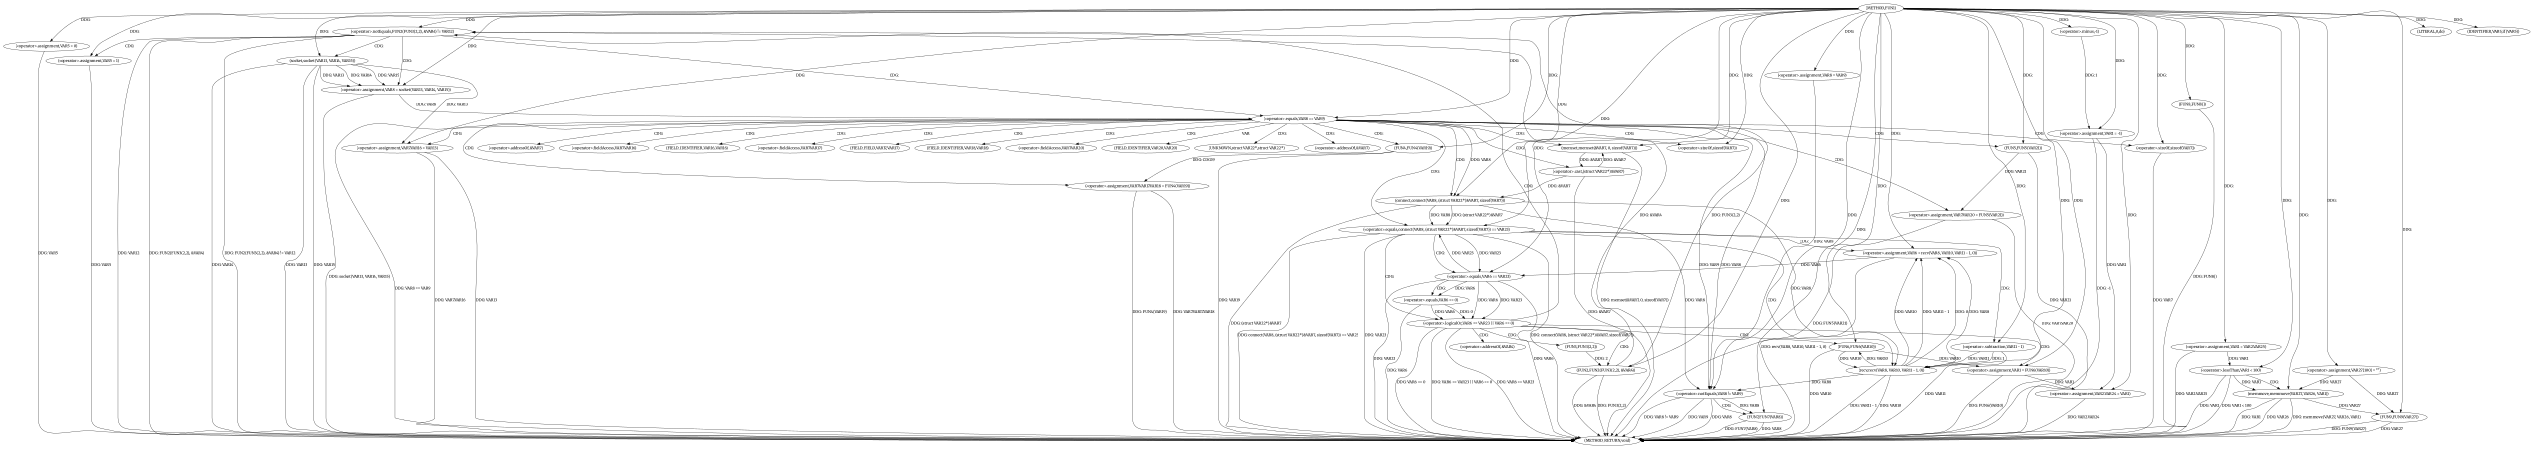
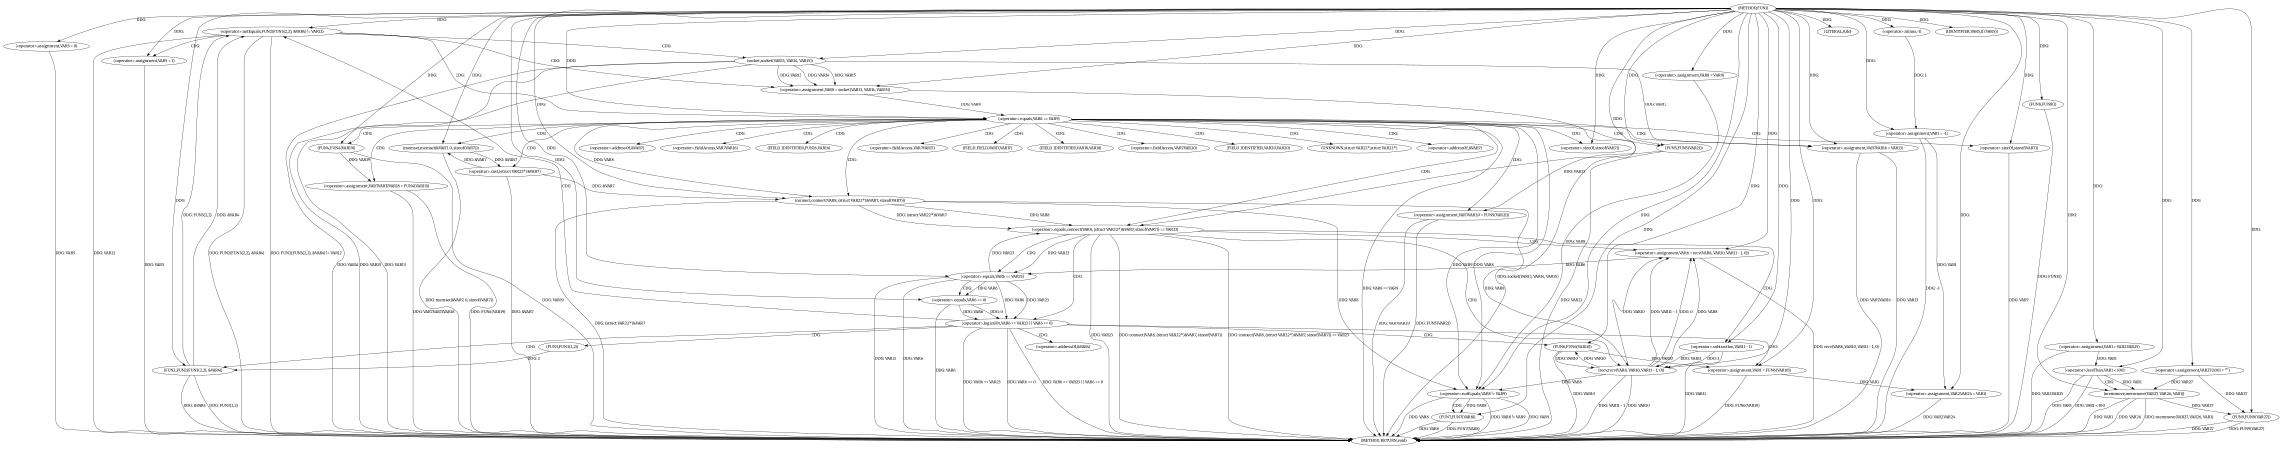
edge "(METHOD,FUN1)" -> "(<operator>.equals,VAR6 == 0)": added, label "DDG:"
edge "(<operator>.equals,VAR8 == VAR9)" -> "(FIELD_IDENTIFIER,VAR20,VAR20)": label "VAR: " -> "CDG: "
node "(FIELD_IDENTIFIER,VAR16,VAR16)": label "(FIELD_IDENTIFIER,VAR16,VAR16)" -> "(FIELD_IDENTIFIER,FUN16,VAR16)"
edge "(FUN4,FUN4(VAR19))" -> "(<operator>.assignment,VAR7.VAR17.VAR18 = FUN4(VAR19))": label "DDG: CDG19" -> "DDG: VAR19"
